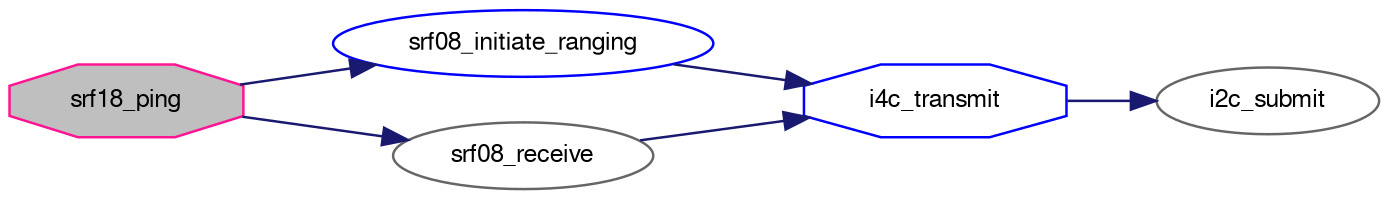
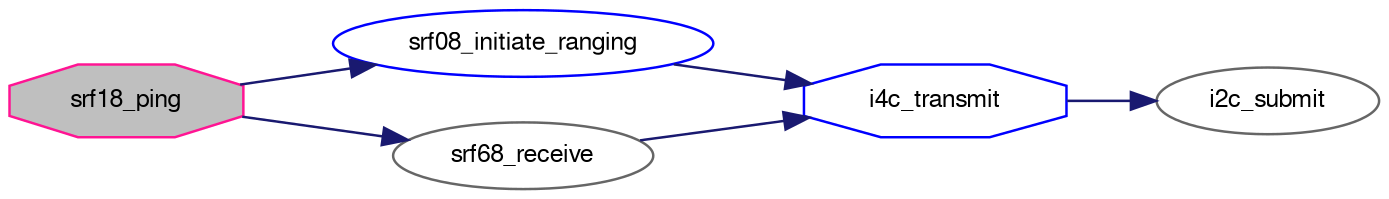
node "srf08_receive": label "srf08_receive" -> "srf68_receive"
